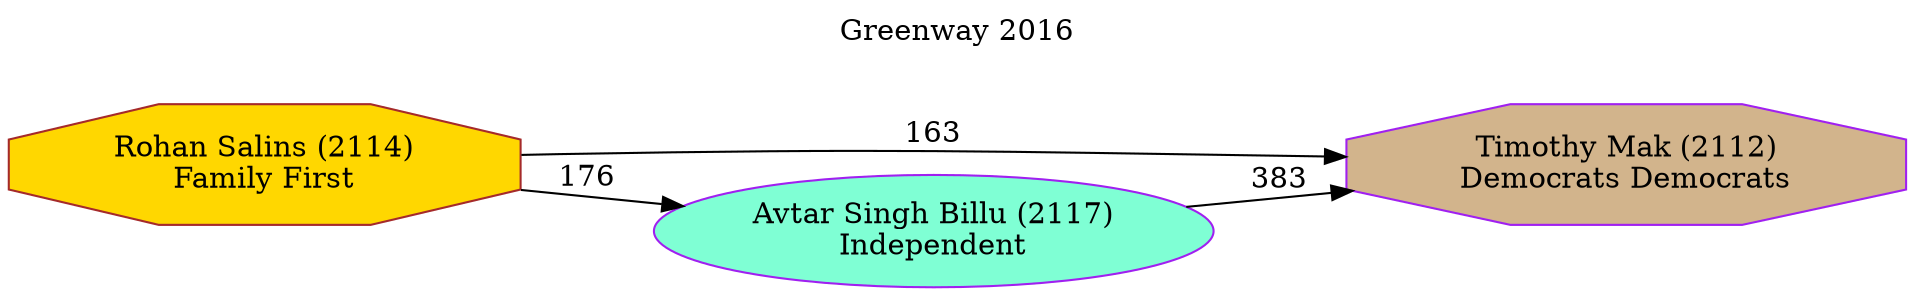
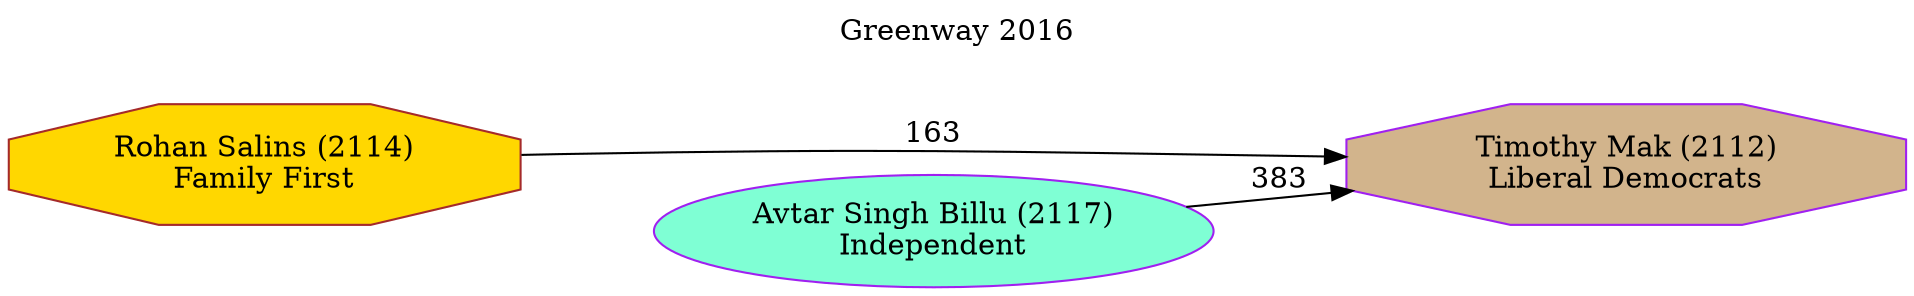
node "Timothy Mak (2112) Democrats Democrats": label "Timothy Mak (2112) Democrats Democrats" -> "Timothy Mak (2112) Liberal Democrats"
edge "Rohan Salins (2114) Family First" -> "Avtar Singh Billu (2117) Independent": removed, label "176"
